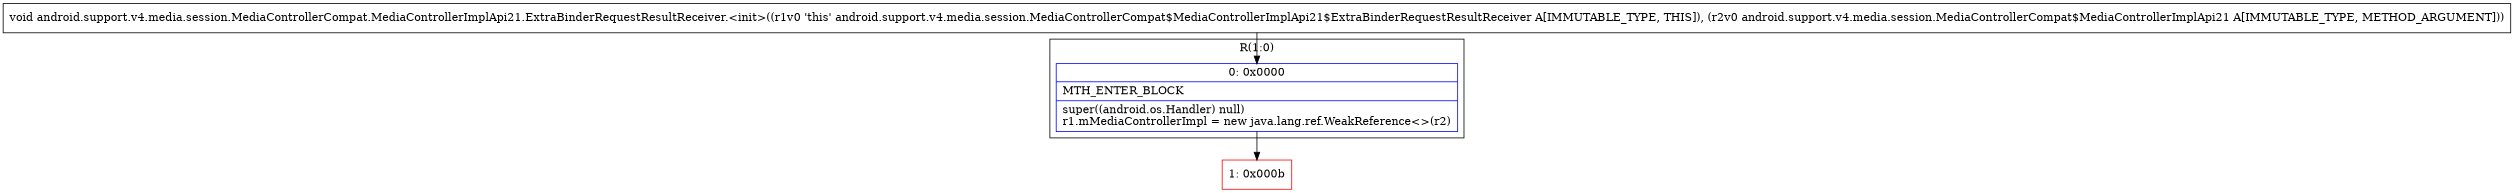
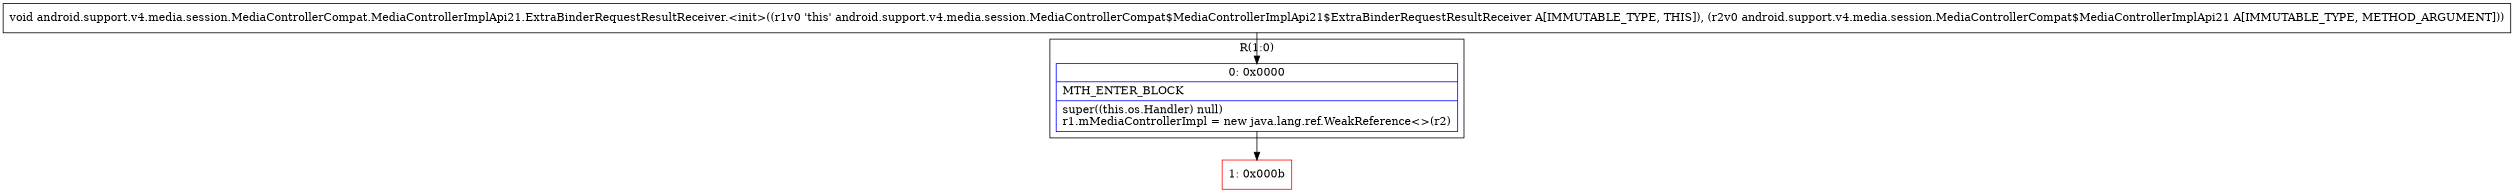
node "0: 0x0000": text "super((android.os.Handler) null)" -> "super((this.os.Handler) null)"
